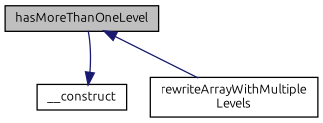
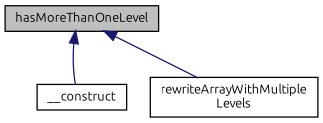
edge "hasMoreThanOneLevel" -> "__construct": reversed
